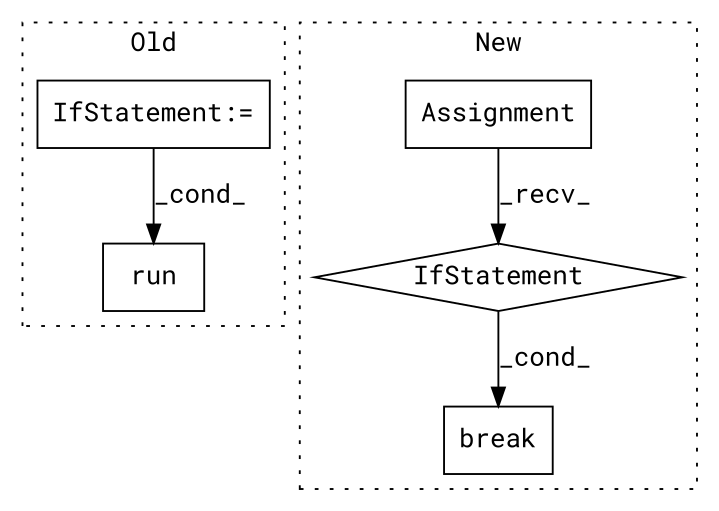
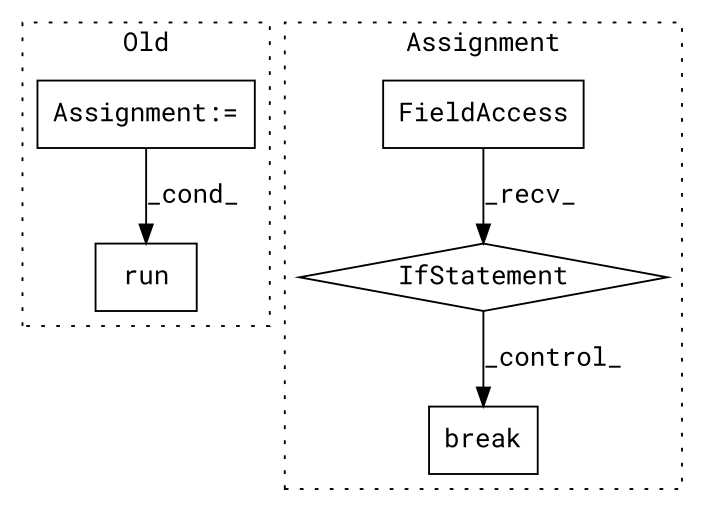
cluster "New": label "New" -> "Assignment"
node "IfStatement:=": label "IfStatement:=" -> "Assignment:="
node "Assignment": label "Assignment" -> "FieldAccess"
edge "IfStatement" -> "break": label "_cond_" -> "_control_"
